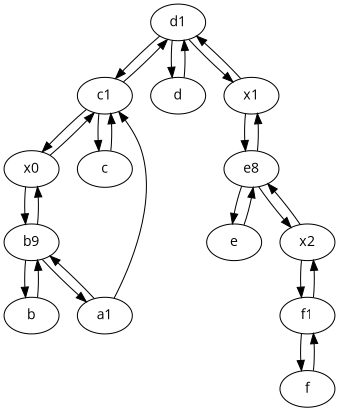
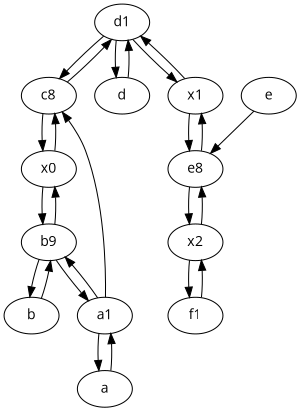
node "c1": label "c1" -> "c8"
node "c": removed
edge "e8" -> "e": removed
node "a": added
node "f": removed
